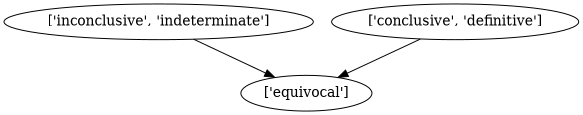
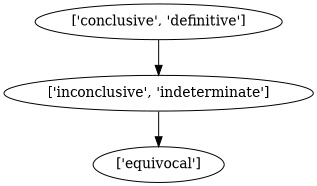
edge "['conclusive', 'definitive']" -> "['equivocal']": now "['conclusive', 'definitive']" -> "['inconclusive', 'indeterminate']"
